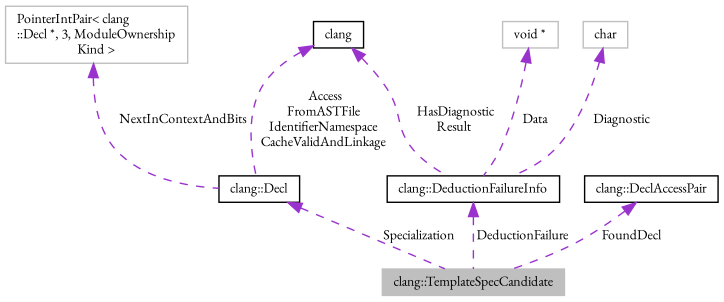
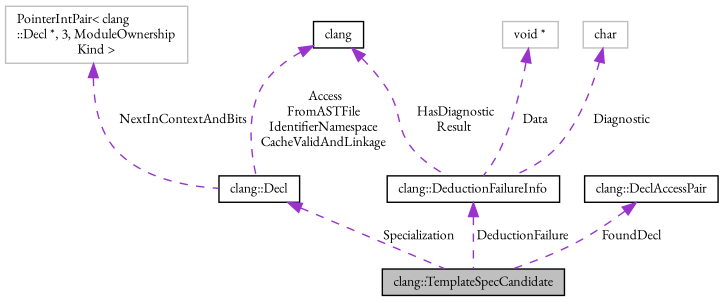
node "clang::TemplateSpecCandidate": color grey75 -> black
